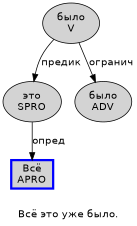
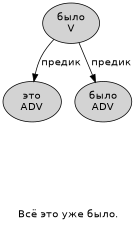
edge "было V" -> "было ADV": label "огранич" -> "предик"
node "это SPRO": label "это SPRO" -> "это ADV"
node "Всё APRO": removed
